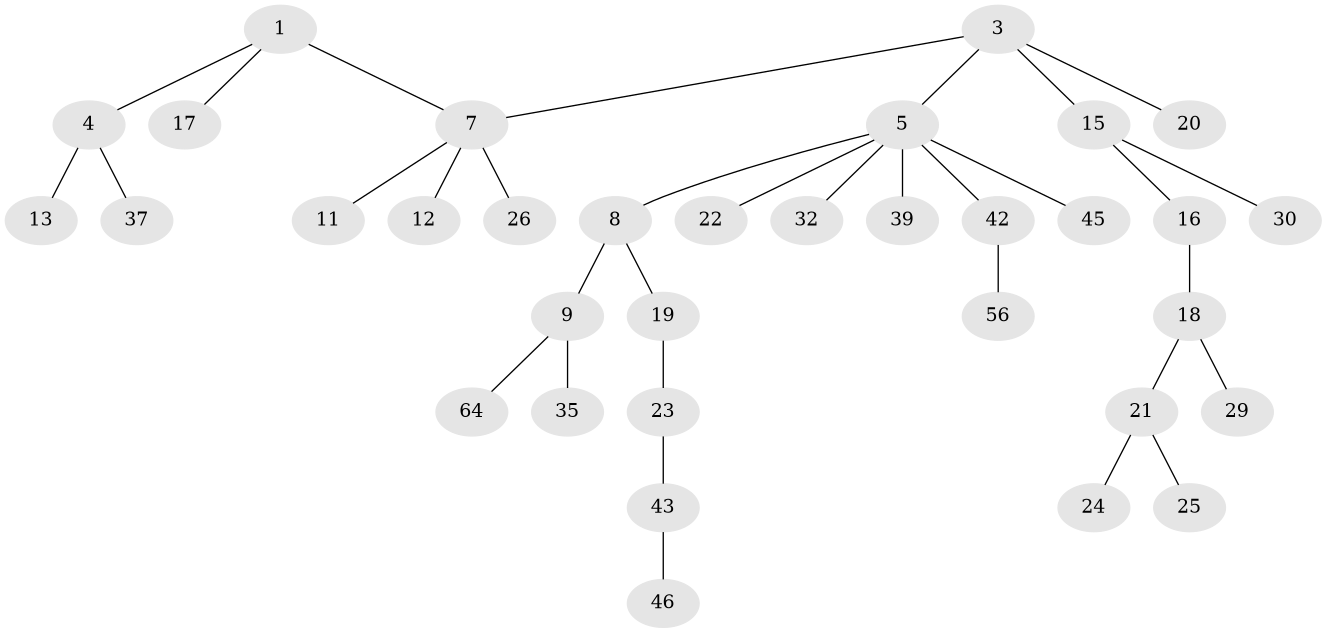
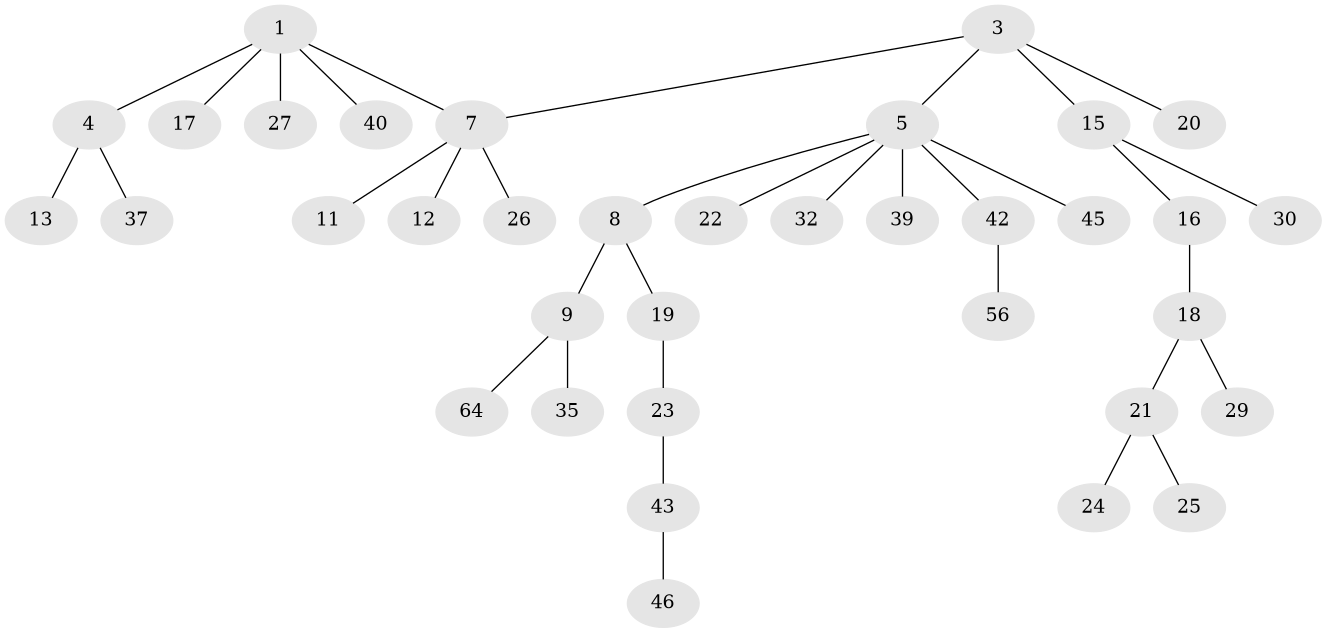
node "27": added
node "40": added
